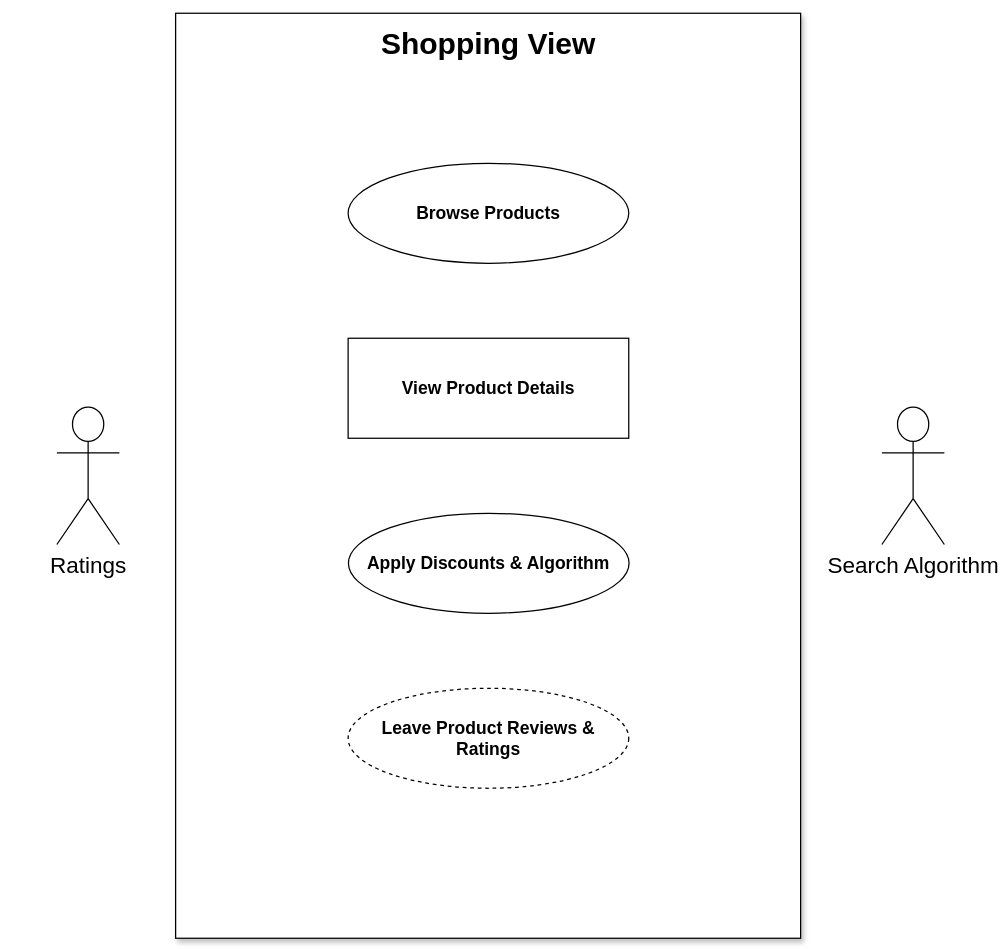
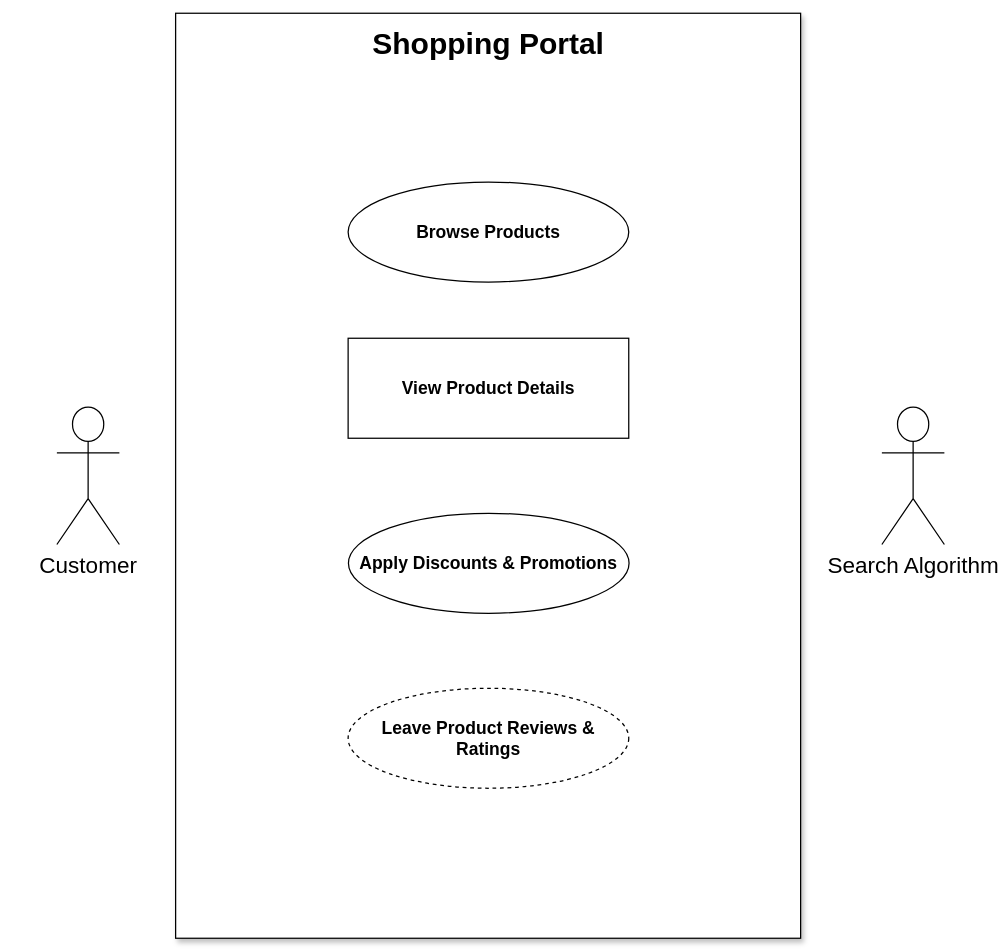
node "Shopping View": label "Shopping View" -> "Shopping Portal"
node "Browse Products": moved (488, 213) -> (488, 232)
node "Ratings": label "Ratings" -> "Customer"
node "Apply Discounts & Algorithm": label "Apply Discounts & Algorithm" -> "Apply Discounts & Promotions"
